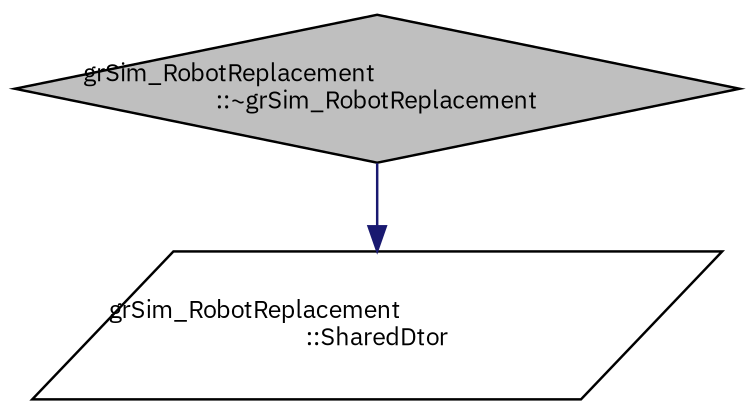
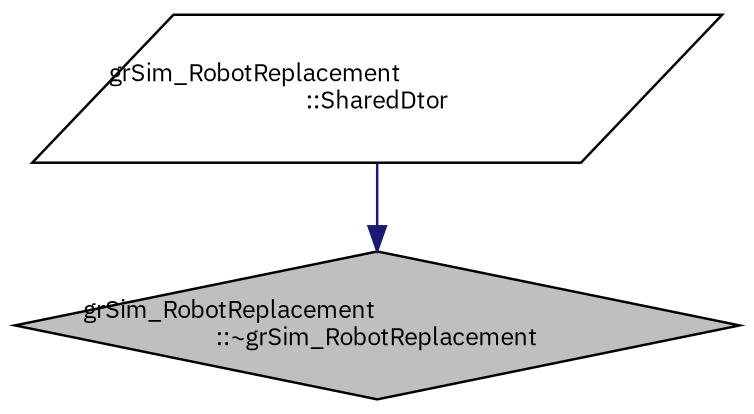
edge "grSim_RobotReplacement ::~grSim_RobotReplacement" -> "grSim_RobotReplacement ::SharedDtor": reversed
